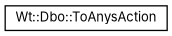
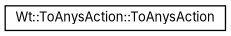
node "Wt::Dbo::ToAnysAction": label "Wt::Dbo::ToAnysAction" -> "Wt::ToAnysAction::ToAnysAction"
